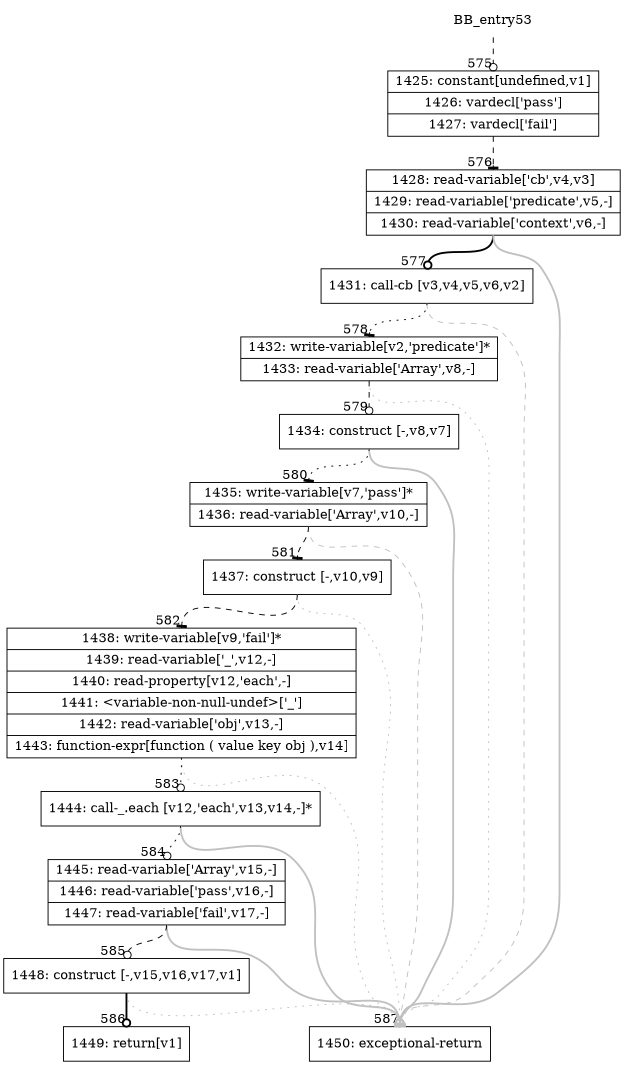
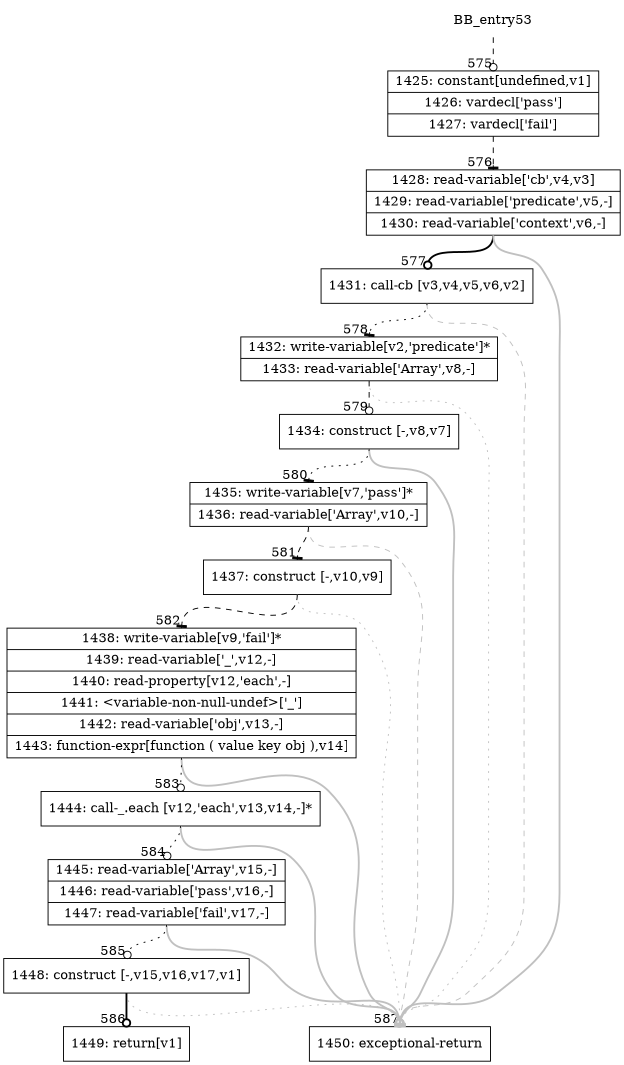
edge "1438: write-variable[v9,'fail']*" -> "1450: exceptional-return": style dotted -> bold
edge "1445: read-variable['Array',v15,-]" -> "1448: construct [-,v15,v16,v17,v1]": style dashed -> dotted
